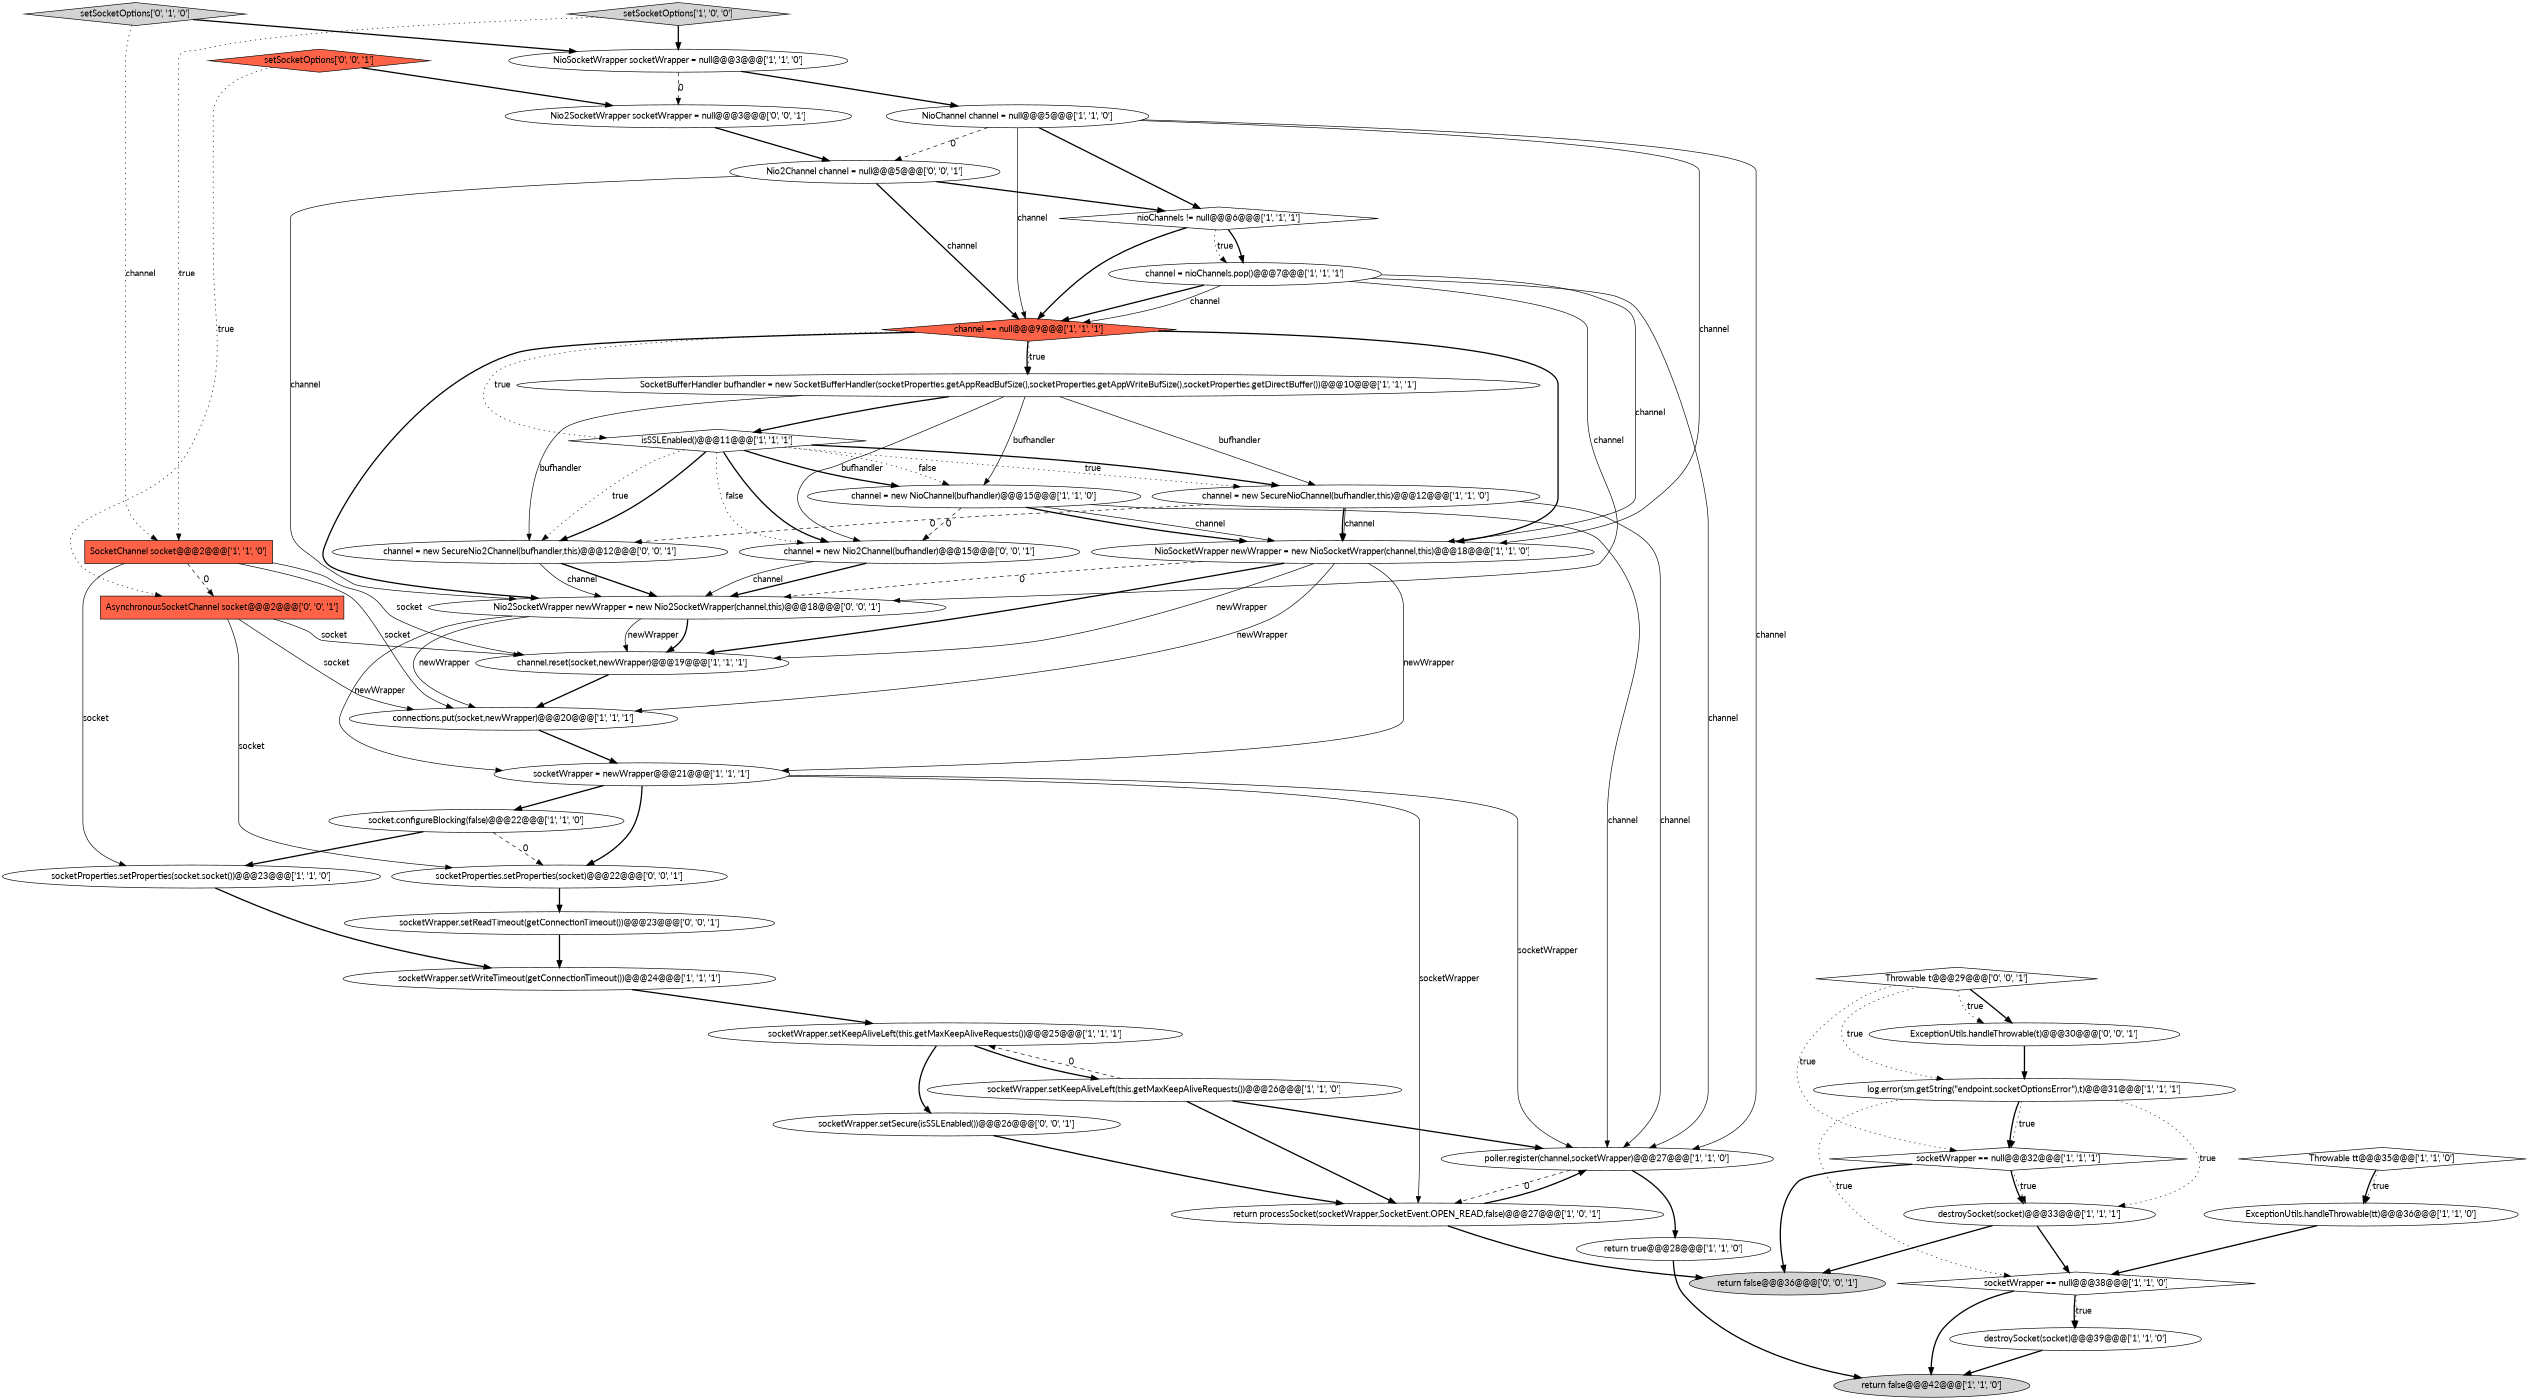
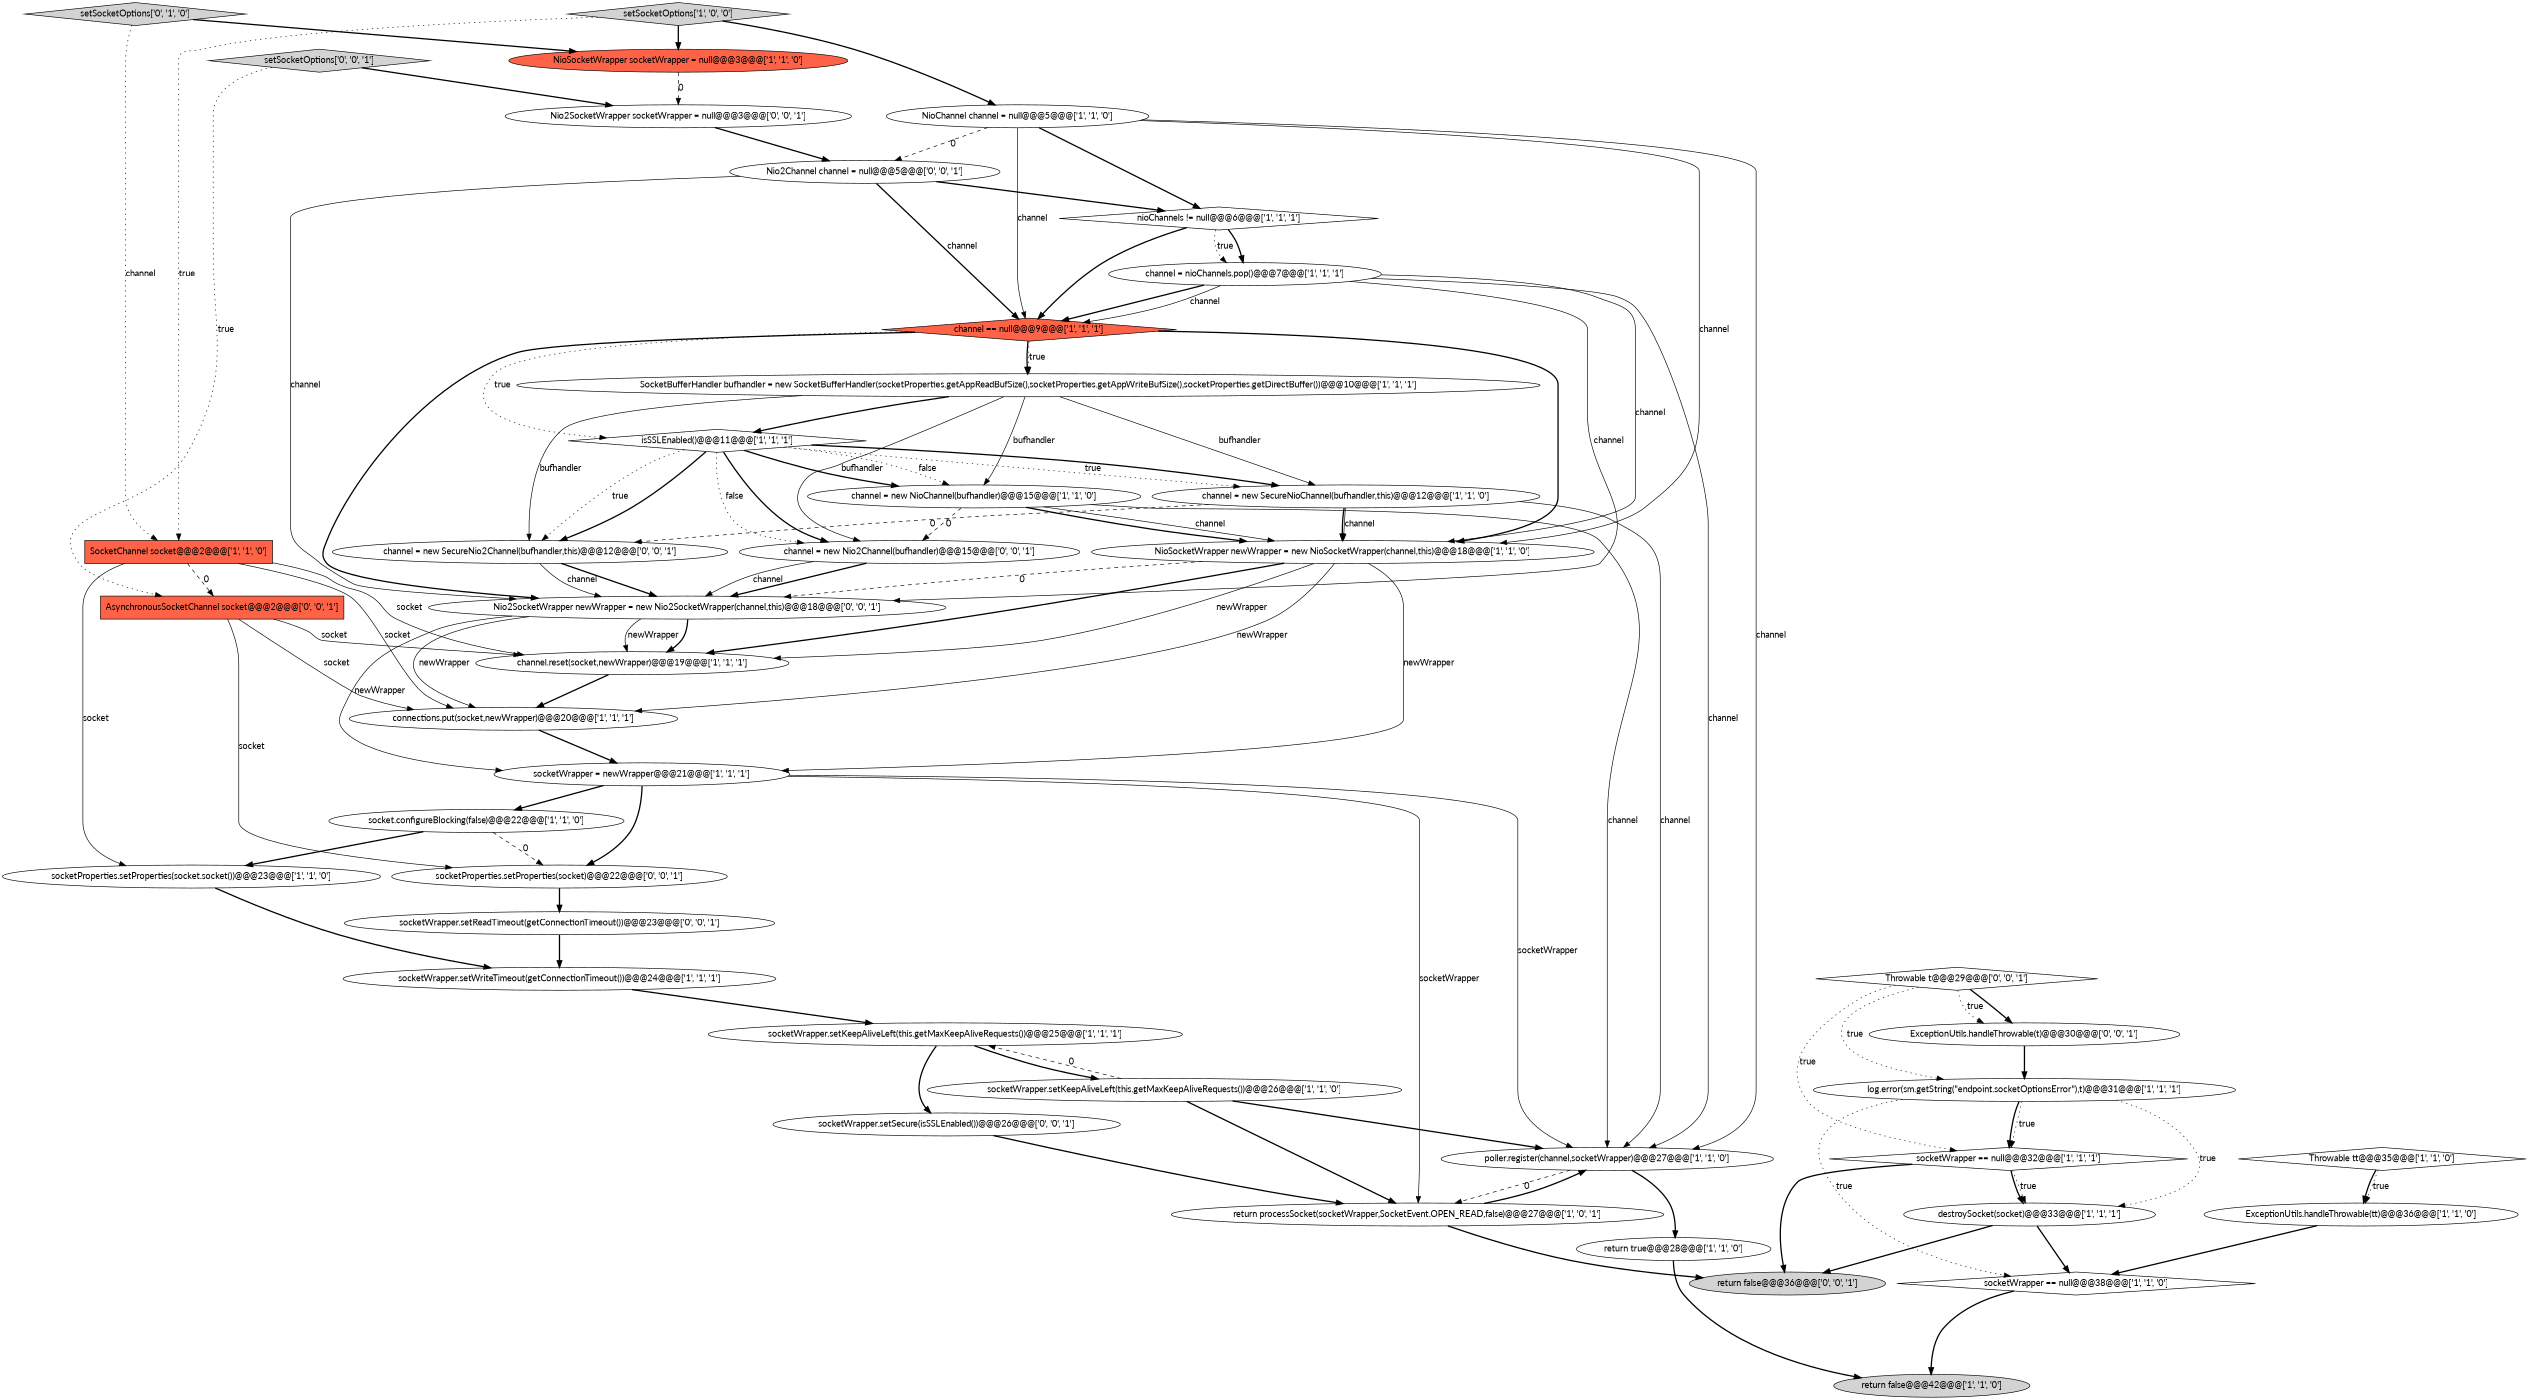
node "setSocketOptions['0', '0', '1']": fillcolor tomato -> lightgray
node "NioSocketWrapper socketWrapper = null@@@3@@@['1', '1', '0']": fillcolor white -> tomato
edge "NioSocketWrapper socketWrapper = null@@@3@@@['1', '1', '0']" -> "NioChannel channel = null@@@5@@@['1', '1', '0']": now "setSocketOptions['1', '0', '0']" -> "NioChannel channel = null@@@5@@@['1', '1', '0']"
node "destroySocket(socket)@@@39@@@['1', '1', '0']": removed
